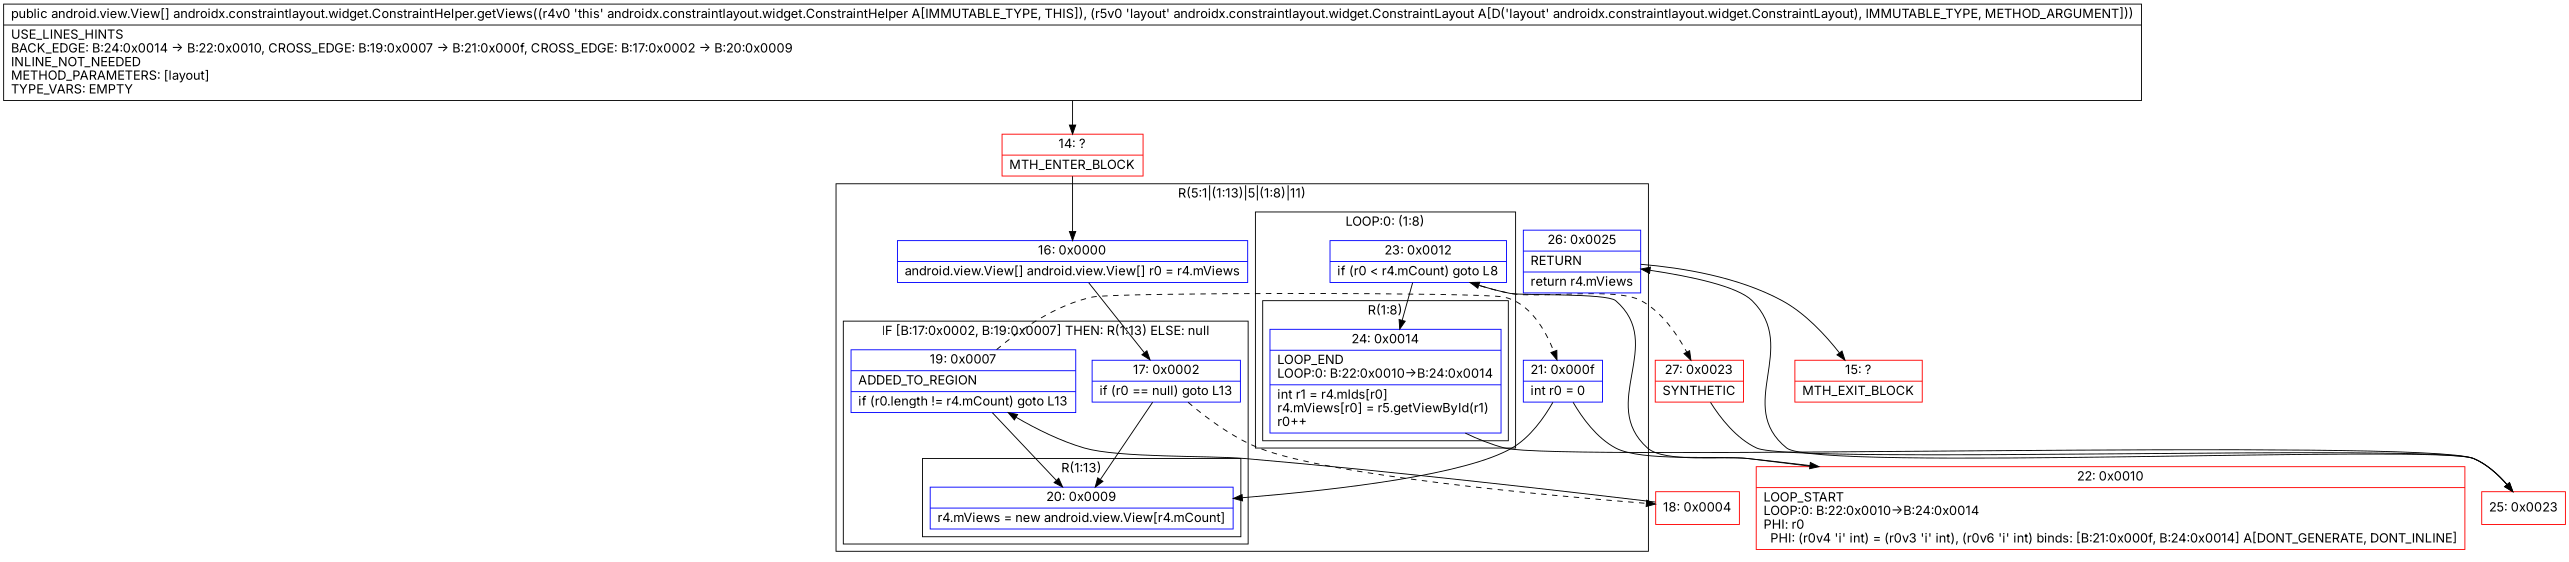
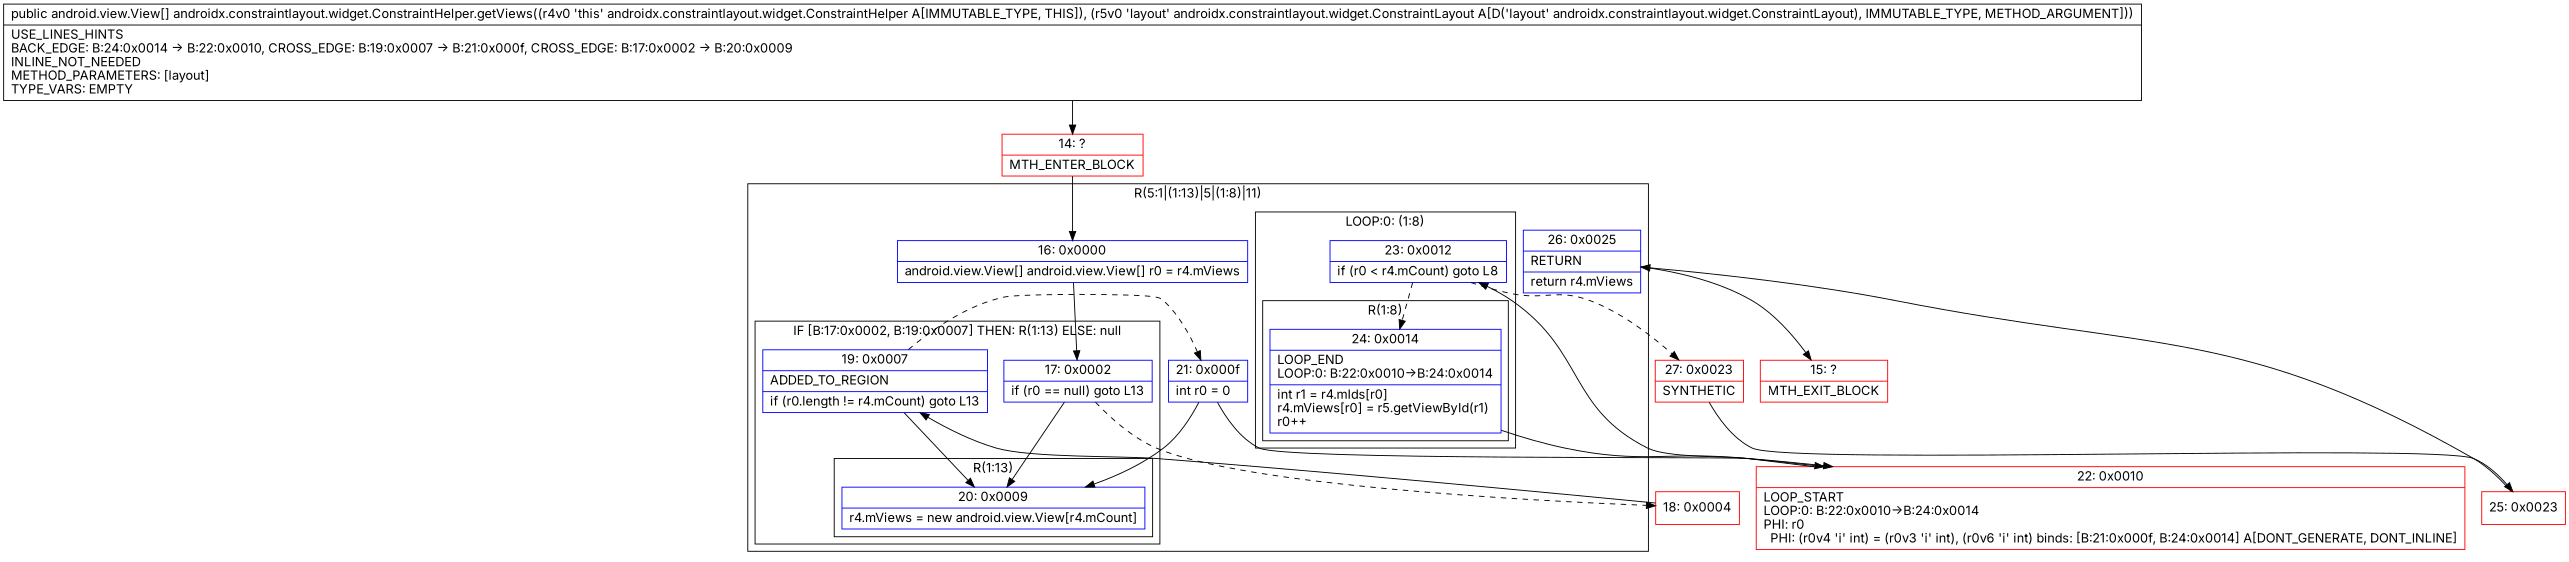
edge "23: 0x0012" -> "24: 0x0014": style solid -> dashed
edge "24: 0x0014" -> "25: 0x0023": now "24: 0x0014" -> "22: 0x0010"
